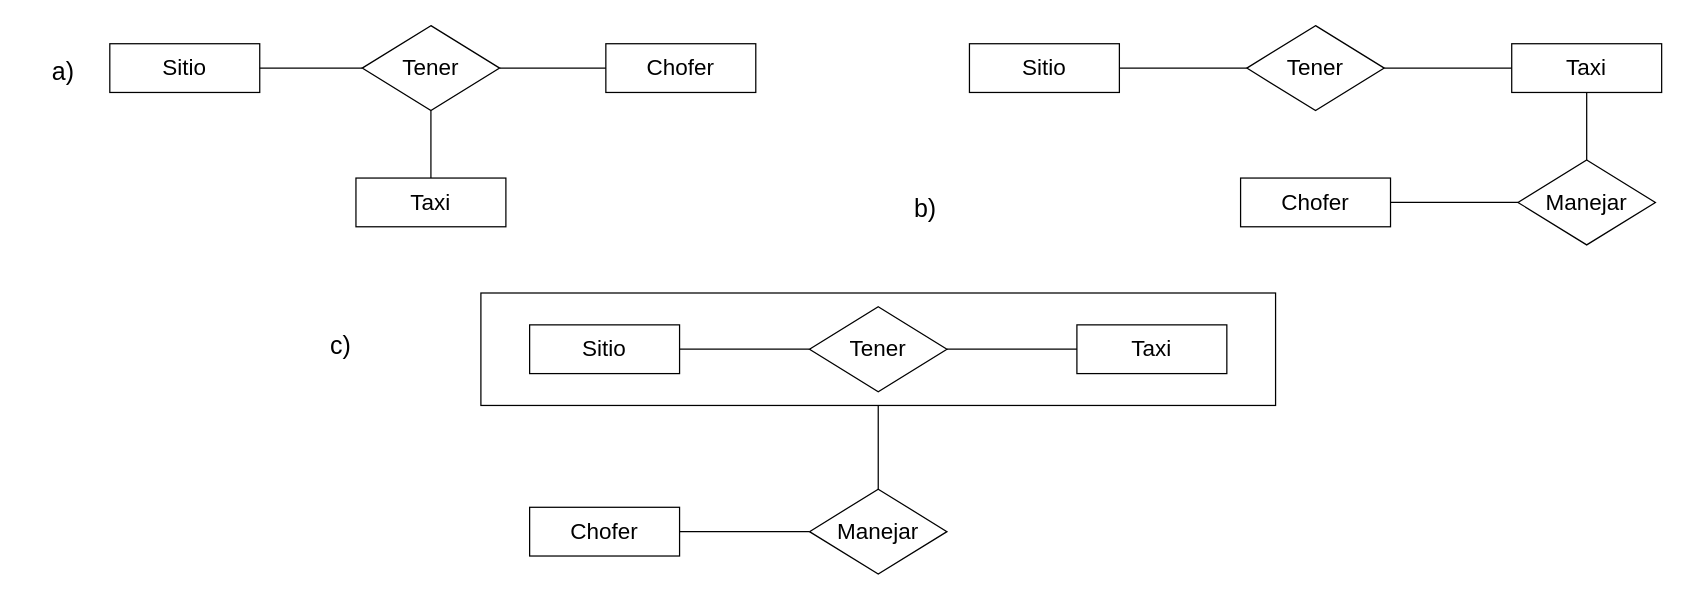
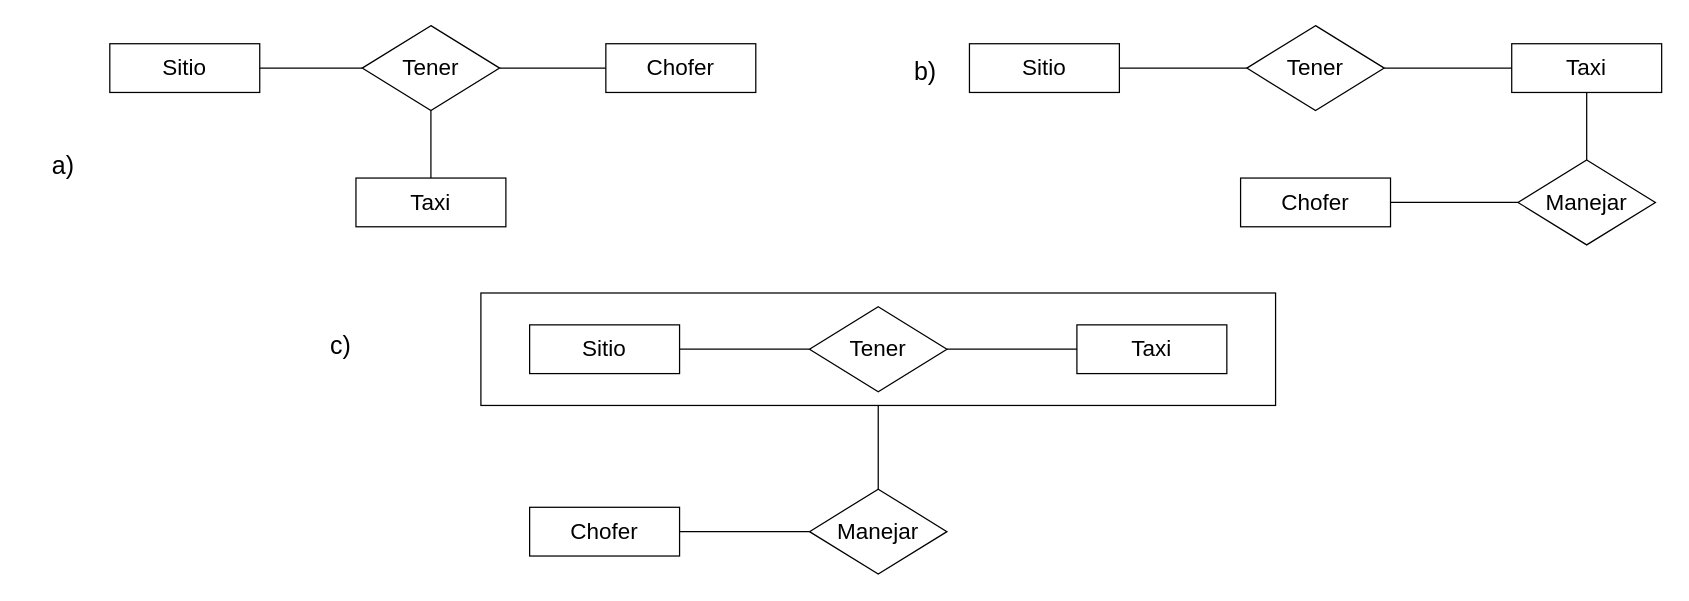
node "a)": moved (63, 71) -> (63, 164)
node "b)": moved (926, 208) -> (926, 71)
